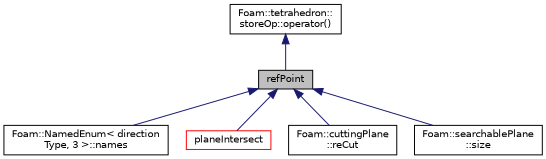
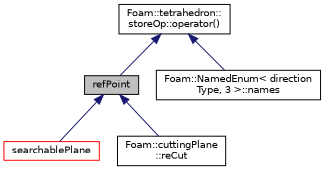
edge "Foam::NamedEnum< direction Type, 3 >::names" -> "refPoint": now "Foam::NamedEnum< direction Type, 3 >::names" -> "Foam::tetrahedron:: storeOp::operator()"
node "planeIntersect": label "planeIntersect" -> "searchablePlane"
node "Foam::searchablePlane ::size": removed
